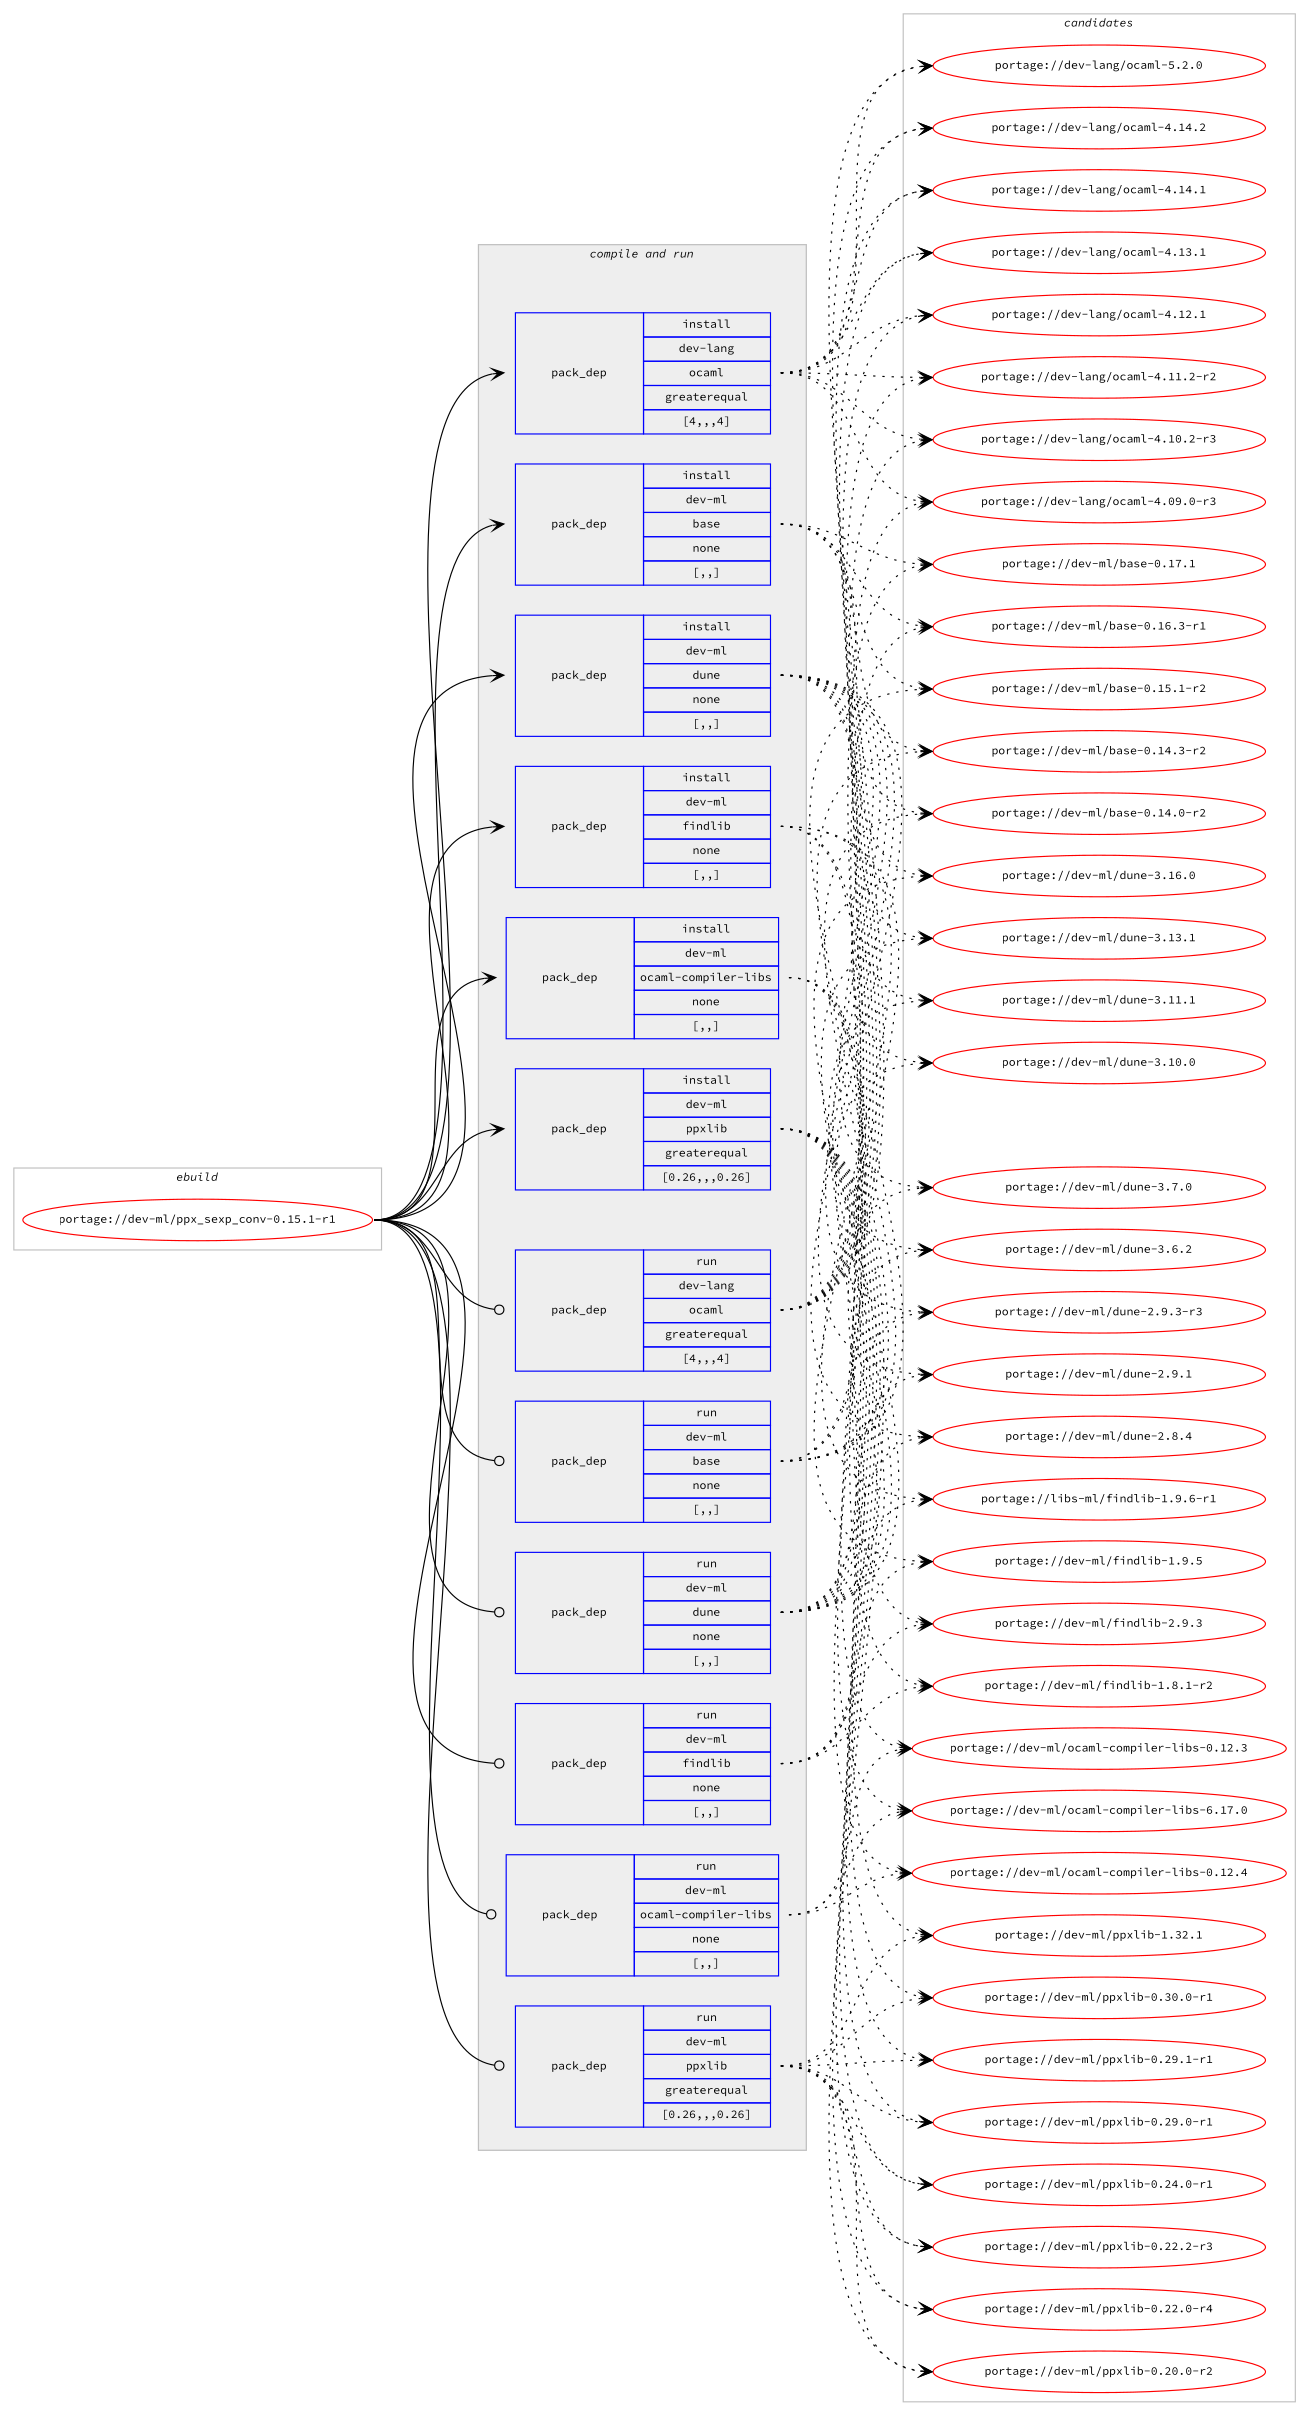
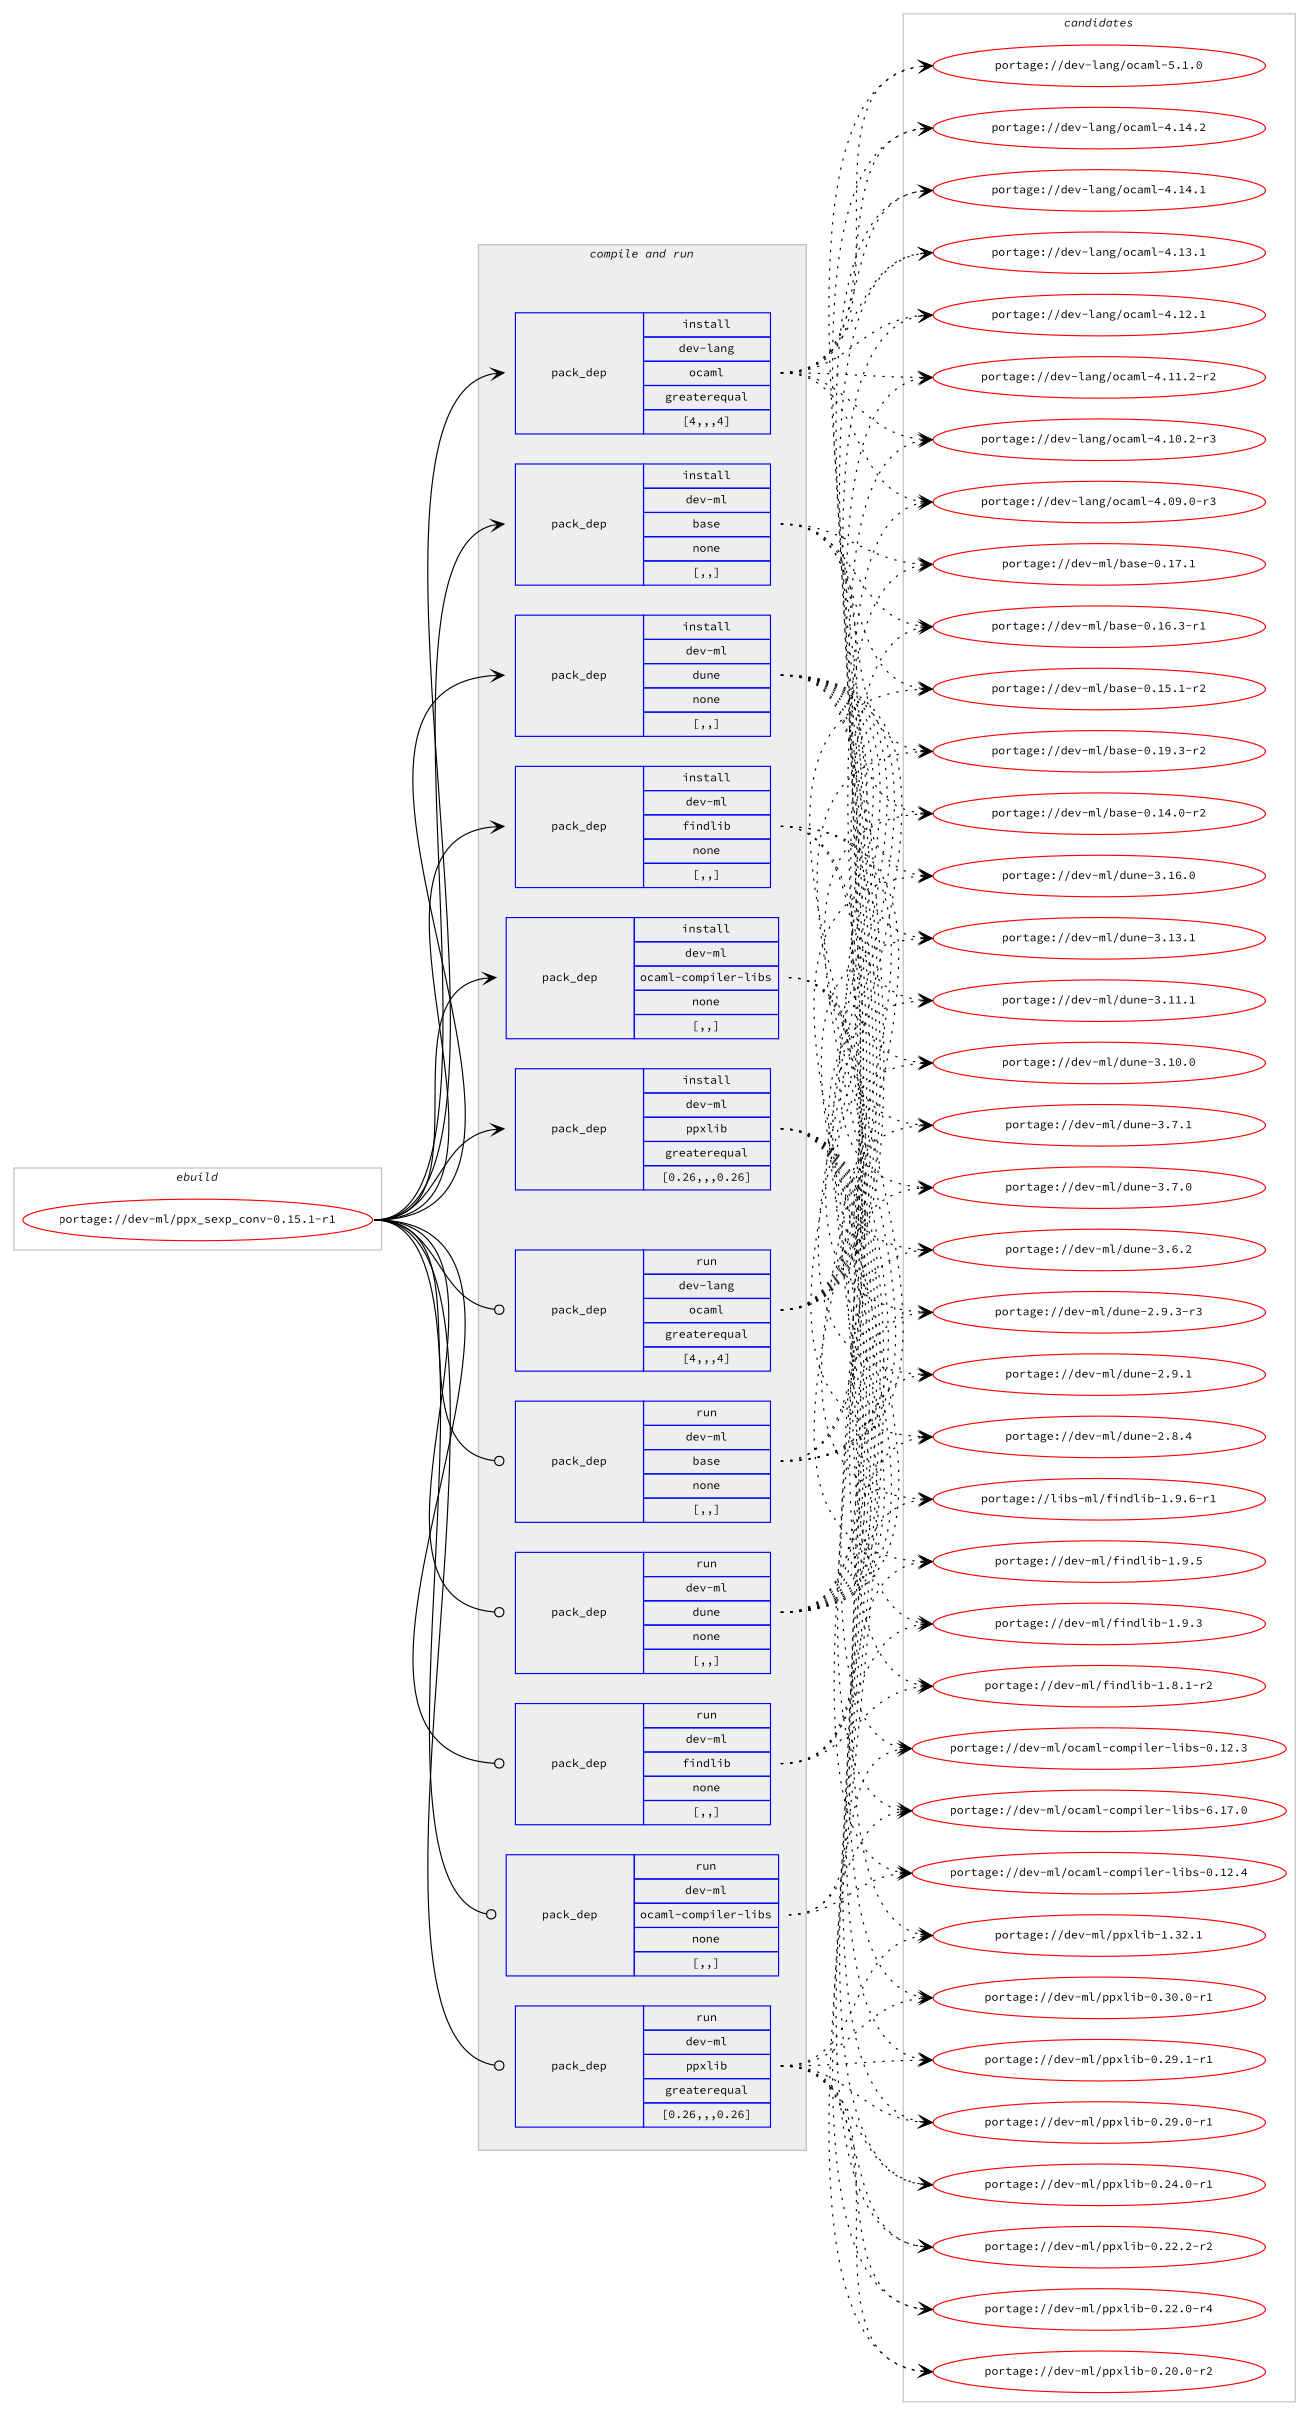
node "portage://dev-lang/ocaml-5.2.0": label "portage://dev-lang/ocaml-5.2.0" -> "portage://dev-lang/ocaml-5.1.0"
node "portage://dev-ml/base-0.14.3-r2": label "portage://dev-ml/base-0.14.3-r2" -> "portage://dev-ml/base-0.19.3-r2"
node "portage://dev-ml/dune-3.7.1": added
node "portage://dev-ml/findlib-2.9.3": label "portage://dev-ml/findlib-2.9.3" -> "portage://dev-ml/findlib-1.9.3"
node "portage://dev-ml/ppxlib-0.22.2-r3": label "portage://dev-ml/ppxlib-0.22.2-r3" -> "portage://dev-ml/ppxlib-0.22.2-r2"
